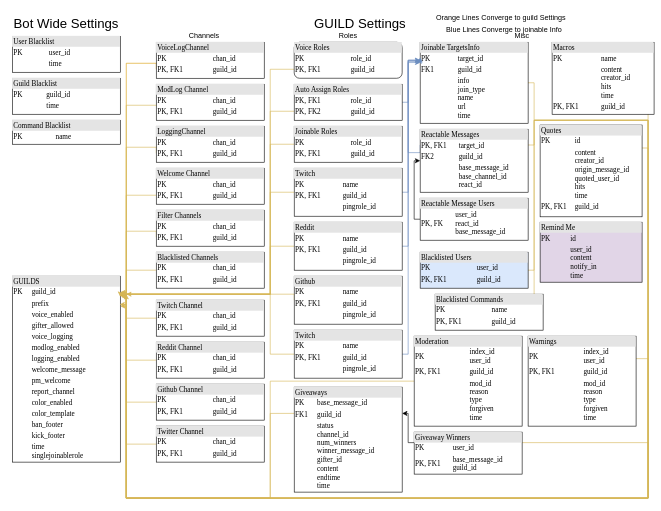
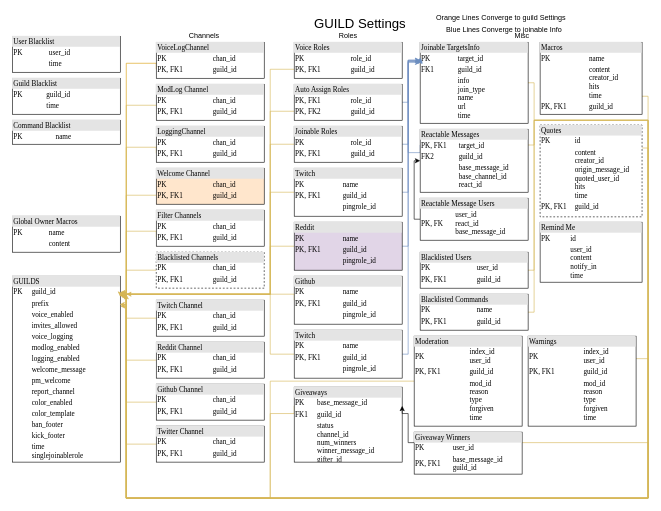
node "Bot Wide Settings": removed
node "Voice Roles PK role_id PK, FK1 guild_id": shape rounded rectangle -> rectangle
node "Macros PK name content creator_id hits time PK, FK1 guild_id": moved (603, 78) -> (591, 78)
edge "Joinable Roles PK role_id PK, FK1 guild_id" -> "Joinable TargetsInfo PK target_id FK1 guild_id info join_type name url time": added
node "Quotes PK id content creator_id origin_message_id quoted_user_id hits time PK, FK1 guild_id": style solid -> dashed
node "Welcome Channel PK chan_id PK, FK1 guild_id": fillcolor #ffffff -> #ffe6cc
node "Global Owner Macros PK name content": added
node "Reddit PK name PK, FK1 guild_id pingrole_id": fillcolor #ffffff -> #e1d5e7
node "Remind Me PK id user_id content notify_in time": fillcolor #e1d5e7 -> #ffffff
node "Blacklisted Channels PK chan_id PK, FK1 guild_id": style solid -> dashed
node "Blacklisted Users PK user_id PK, FK1 guild_id": fillcolor #dae8fc -> #ffffff
node "Blacklisted Commands PK name PK, FK1 guild_id": moved (489, 312) -> (474, 312)
node "GUILDS PK guild_id prefix voice_enabled gifter_allowed voice_logging modlog_enabled logging_enabled welcome_message pm_welcome report_channel color_enabled color_template ban_footer kick_footer time singlejoinablerole": label "GUILDS PK guild_id prefix voice_enabled gifter_allowed voice_logging modlog_enabled logging_enabled welcome_message pm_welcome report_channel color_enabled color_template ban_footer kick_footer time singlejoinablerole" -> "GUILDS PK guild_id prefix voice_enabled invites_allowed voice_logging modlog_enabled logging_enabled welcome_message pm_welcome report_channel color_enabled color_template ban_footer kick_footer time singlejoinablerole"
node "Giveaways PK base_message_id FK1 guild_id status channel_id num_winners winner_message_id gifter_id content endtime time": size 108x105 -> 108x75
